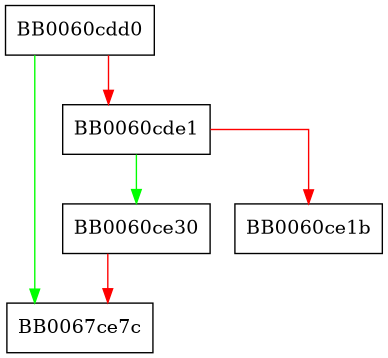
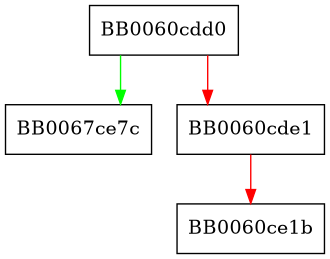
node "BB0060ce30": removed
